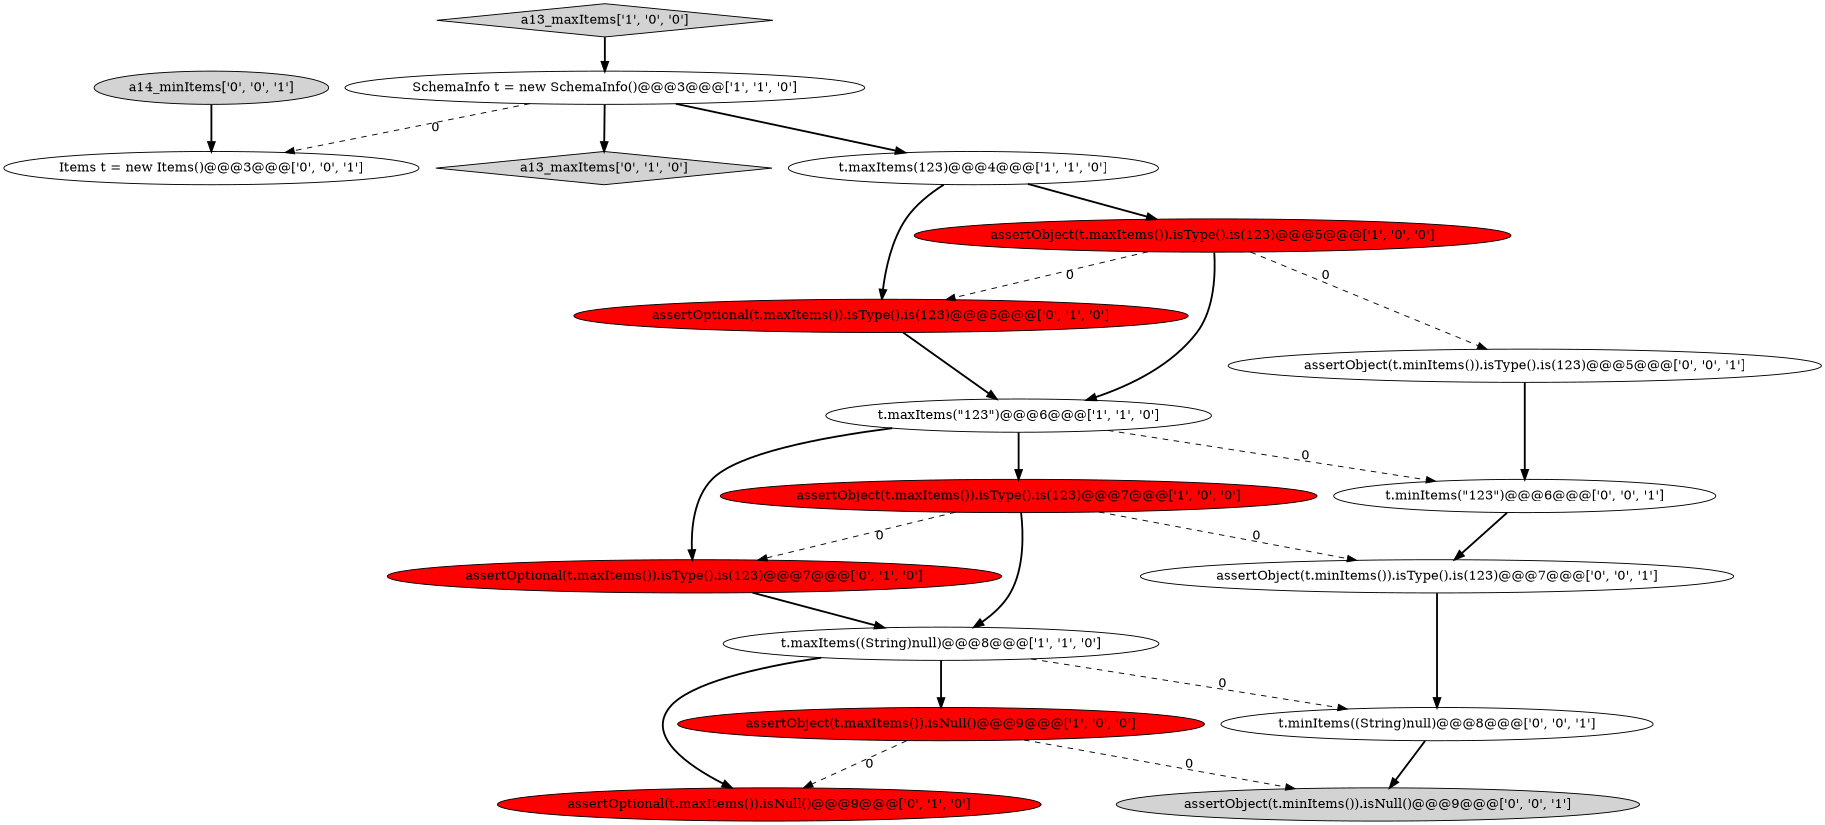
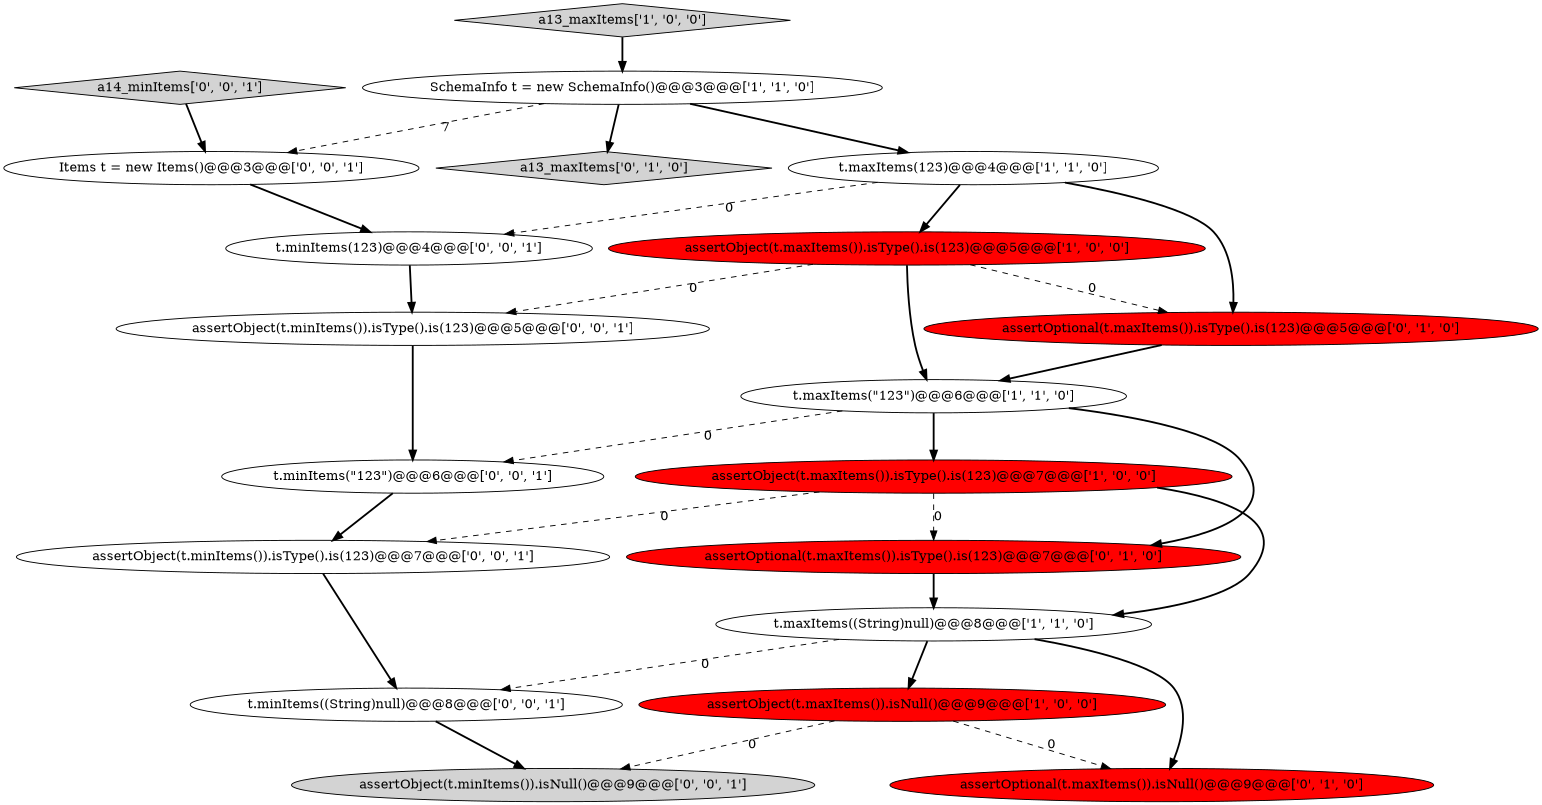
node "a14_minItems['0', '0', '1']": shape ellipse -> diamond
edge "SchemaInfo t = new SchemaInfo()@@@3@@@['1', '1', '0']" -> "Items t = new Items()@@@3@@@['0', '0', '1']": label "0" -> "7"
node "t.minItems(123)@@@4@@@['0', '0', '1']": added
